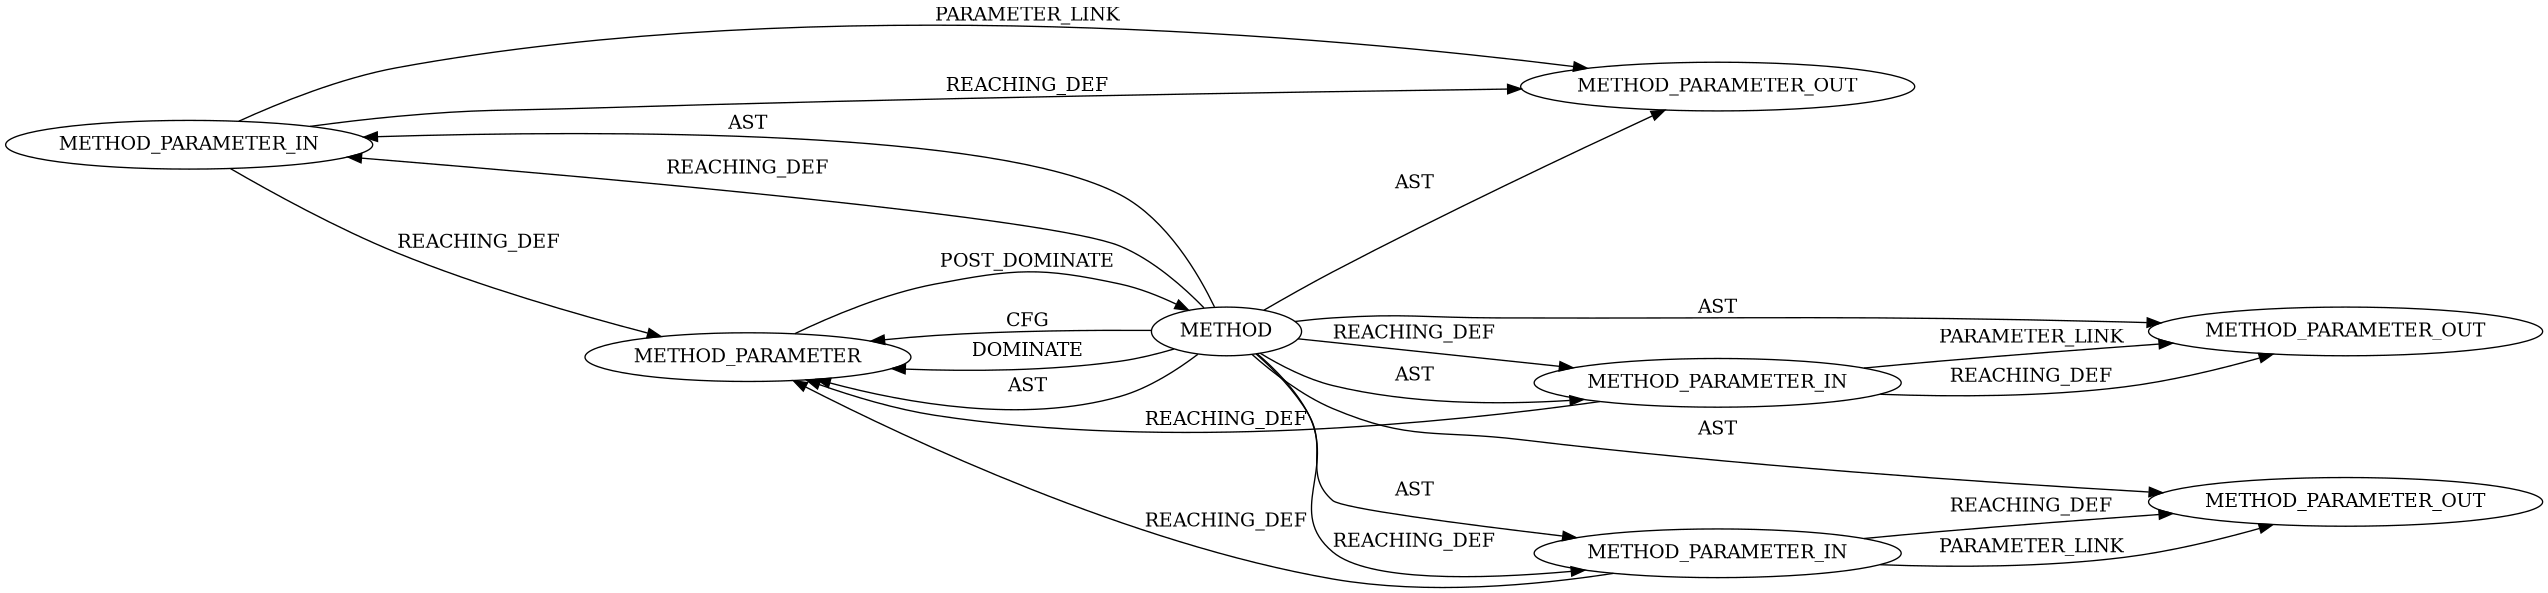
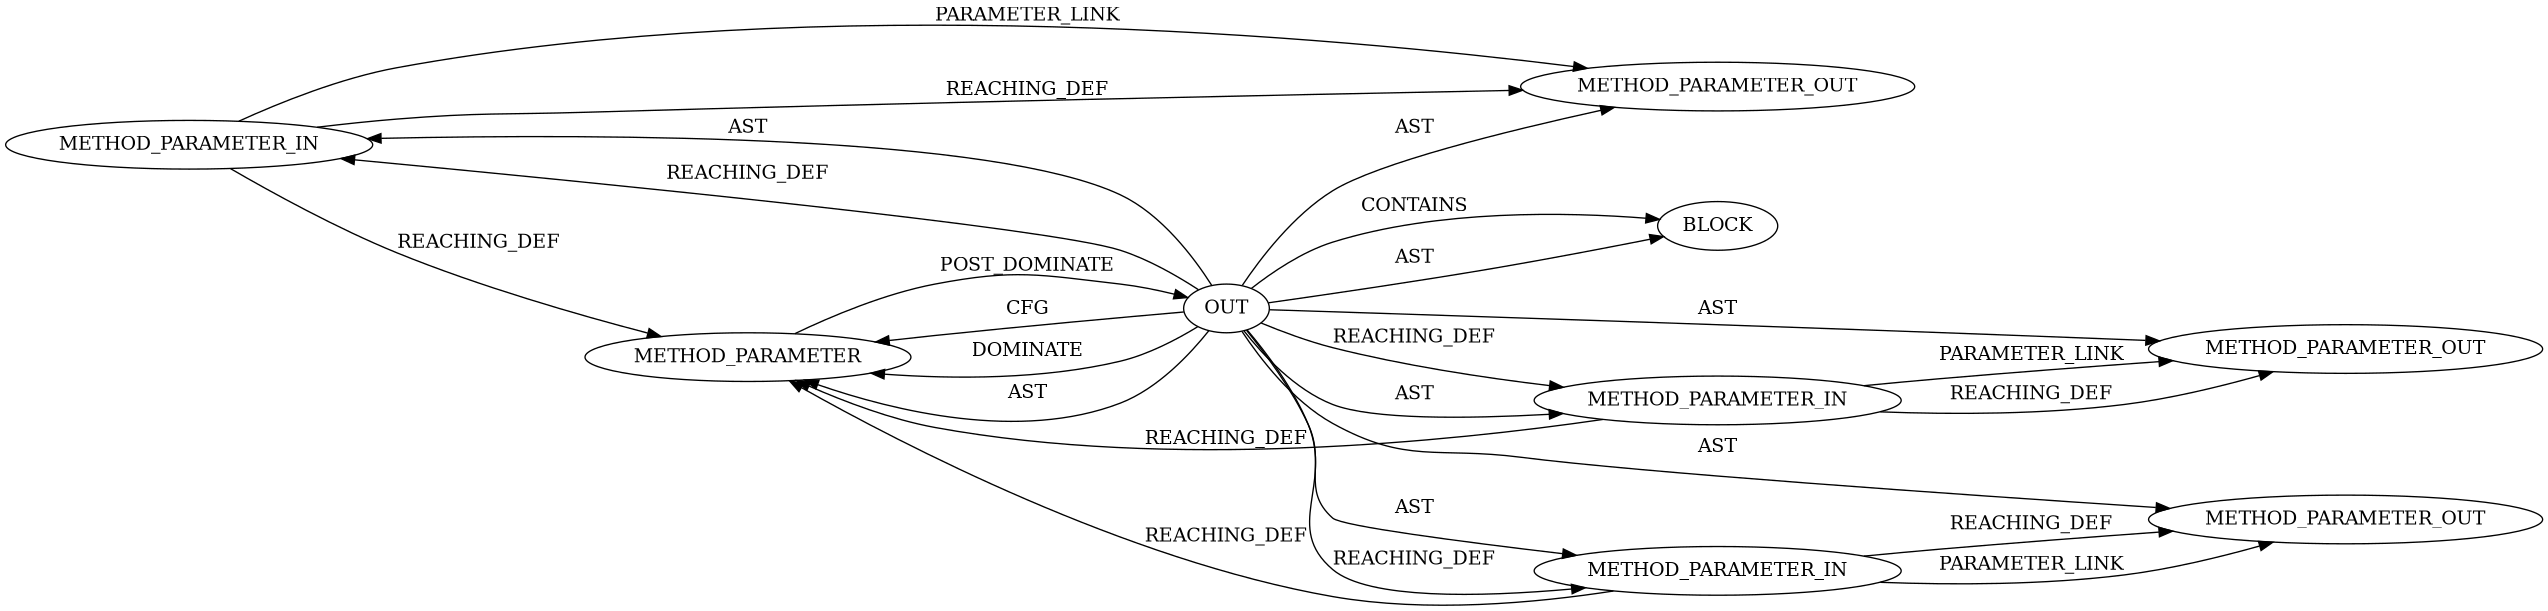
node "BLOCK": added
node "METHOD": label "METHOD" -> "OUT"
